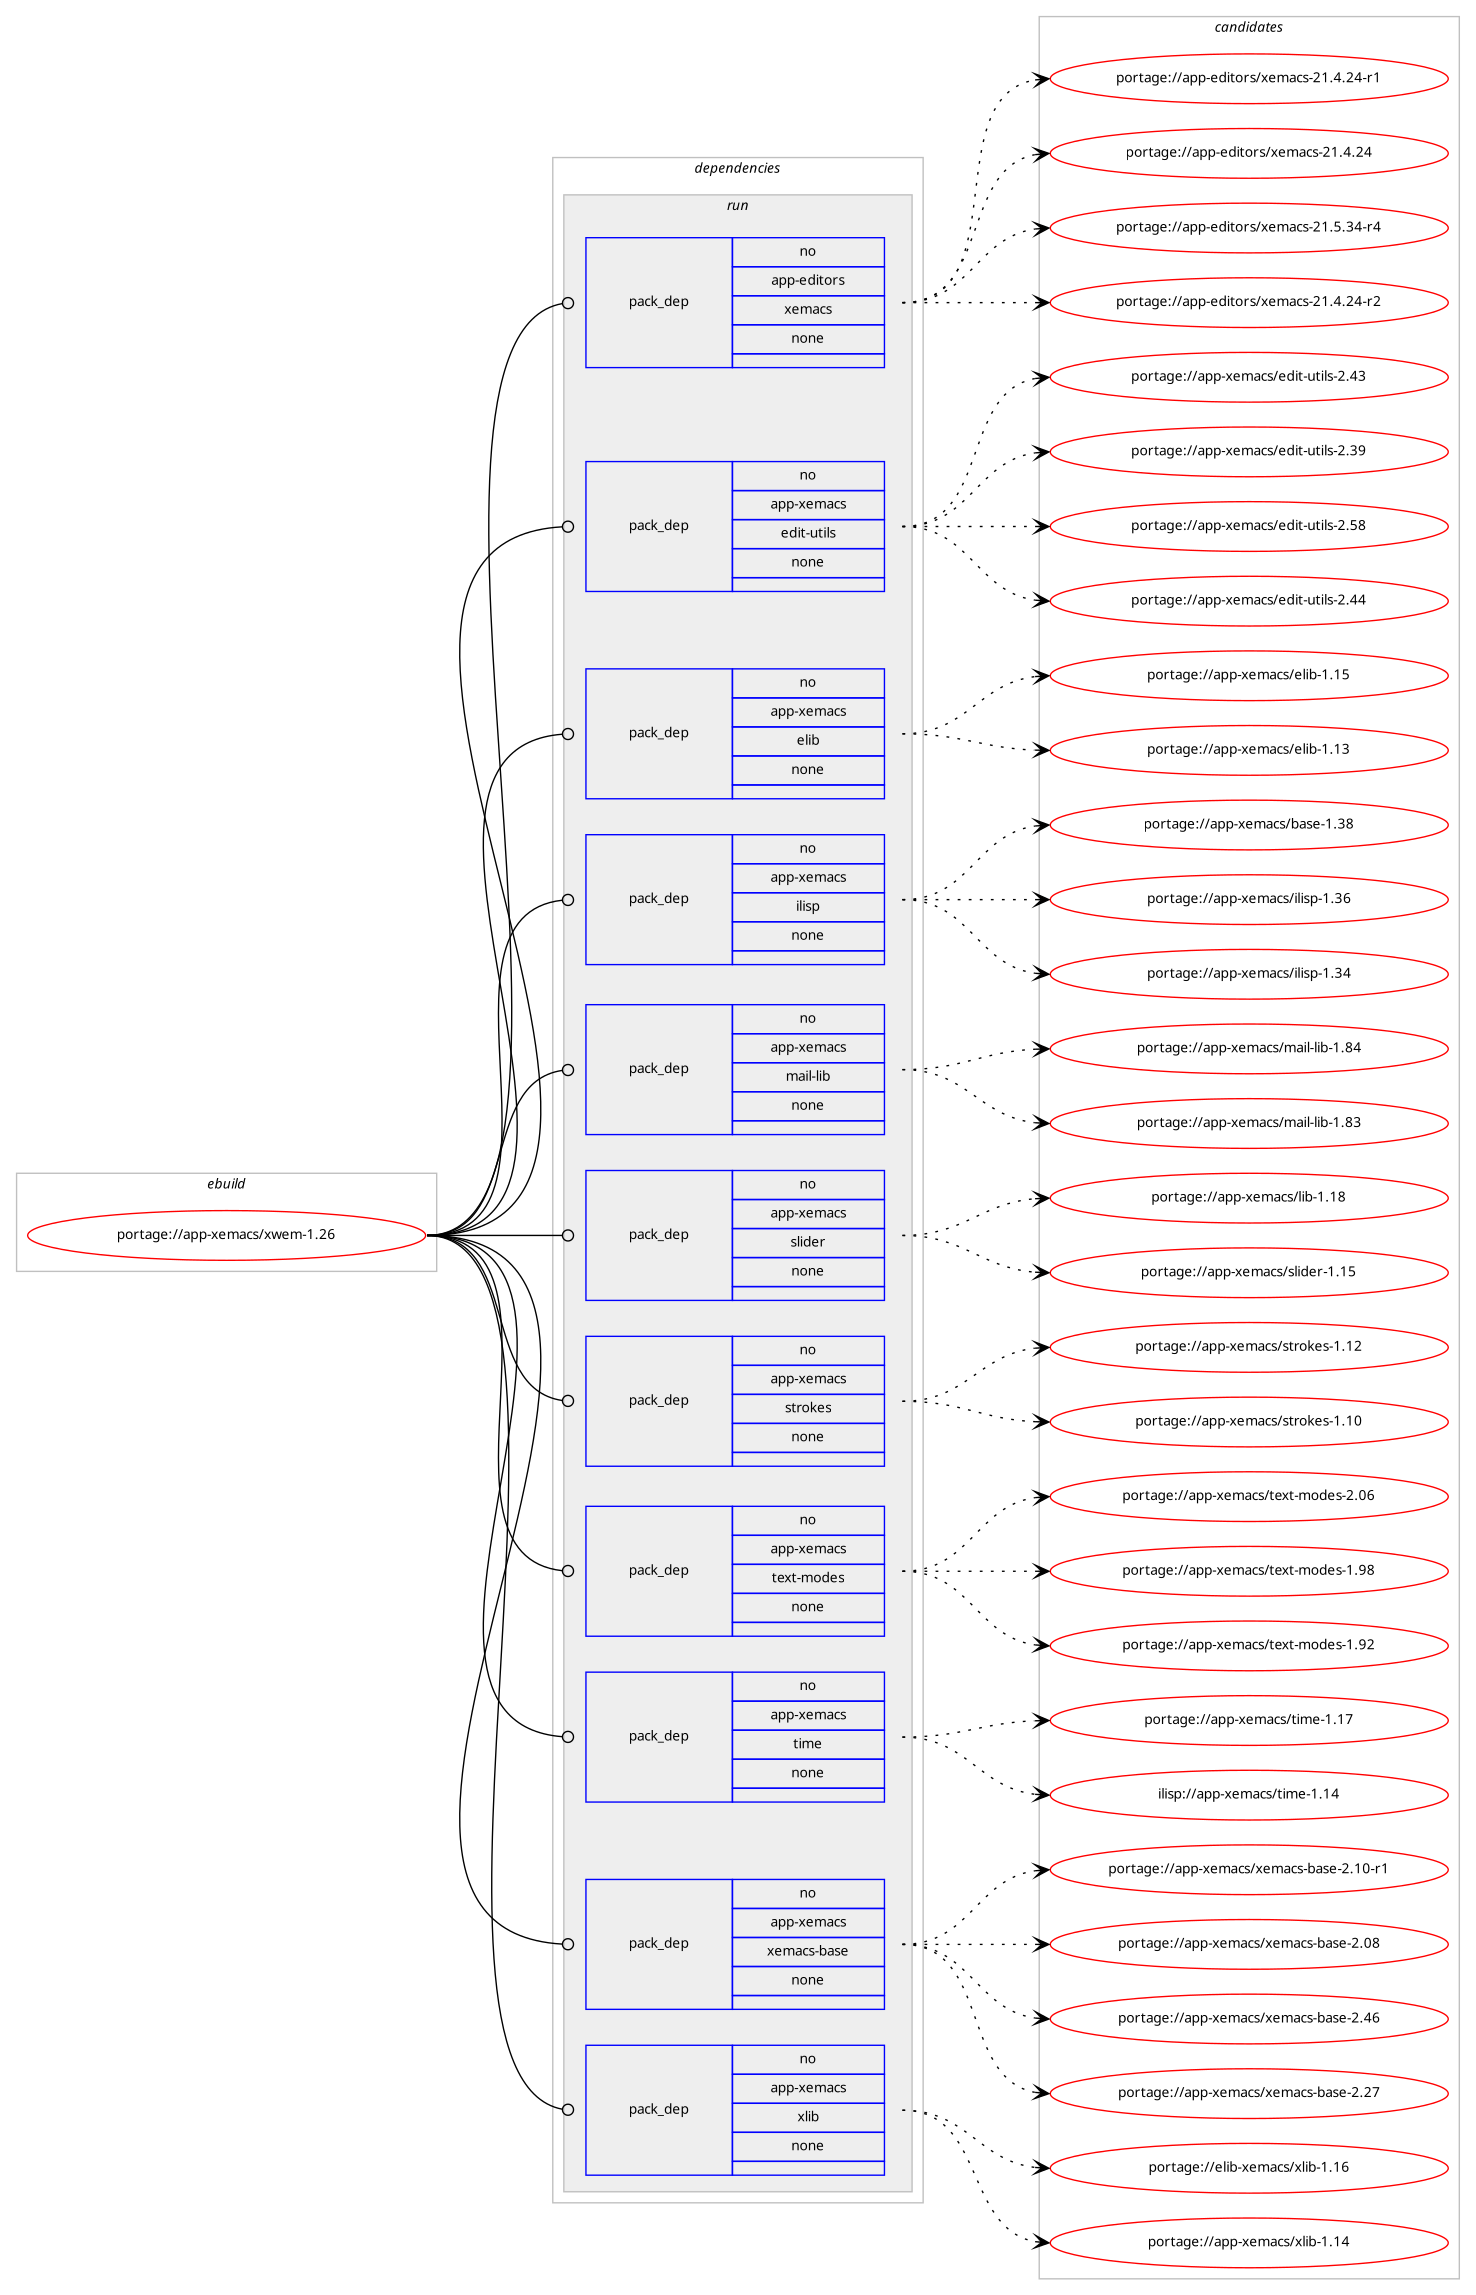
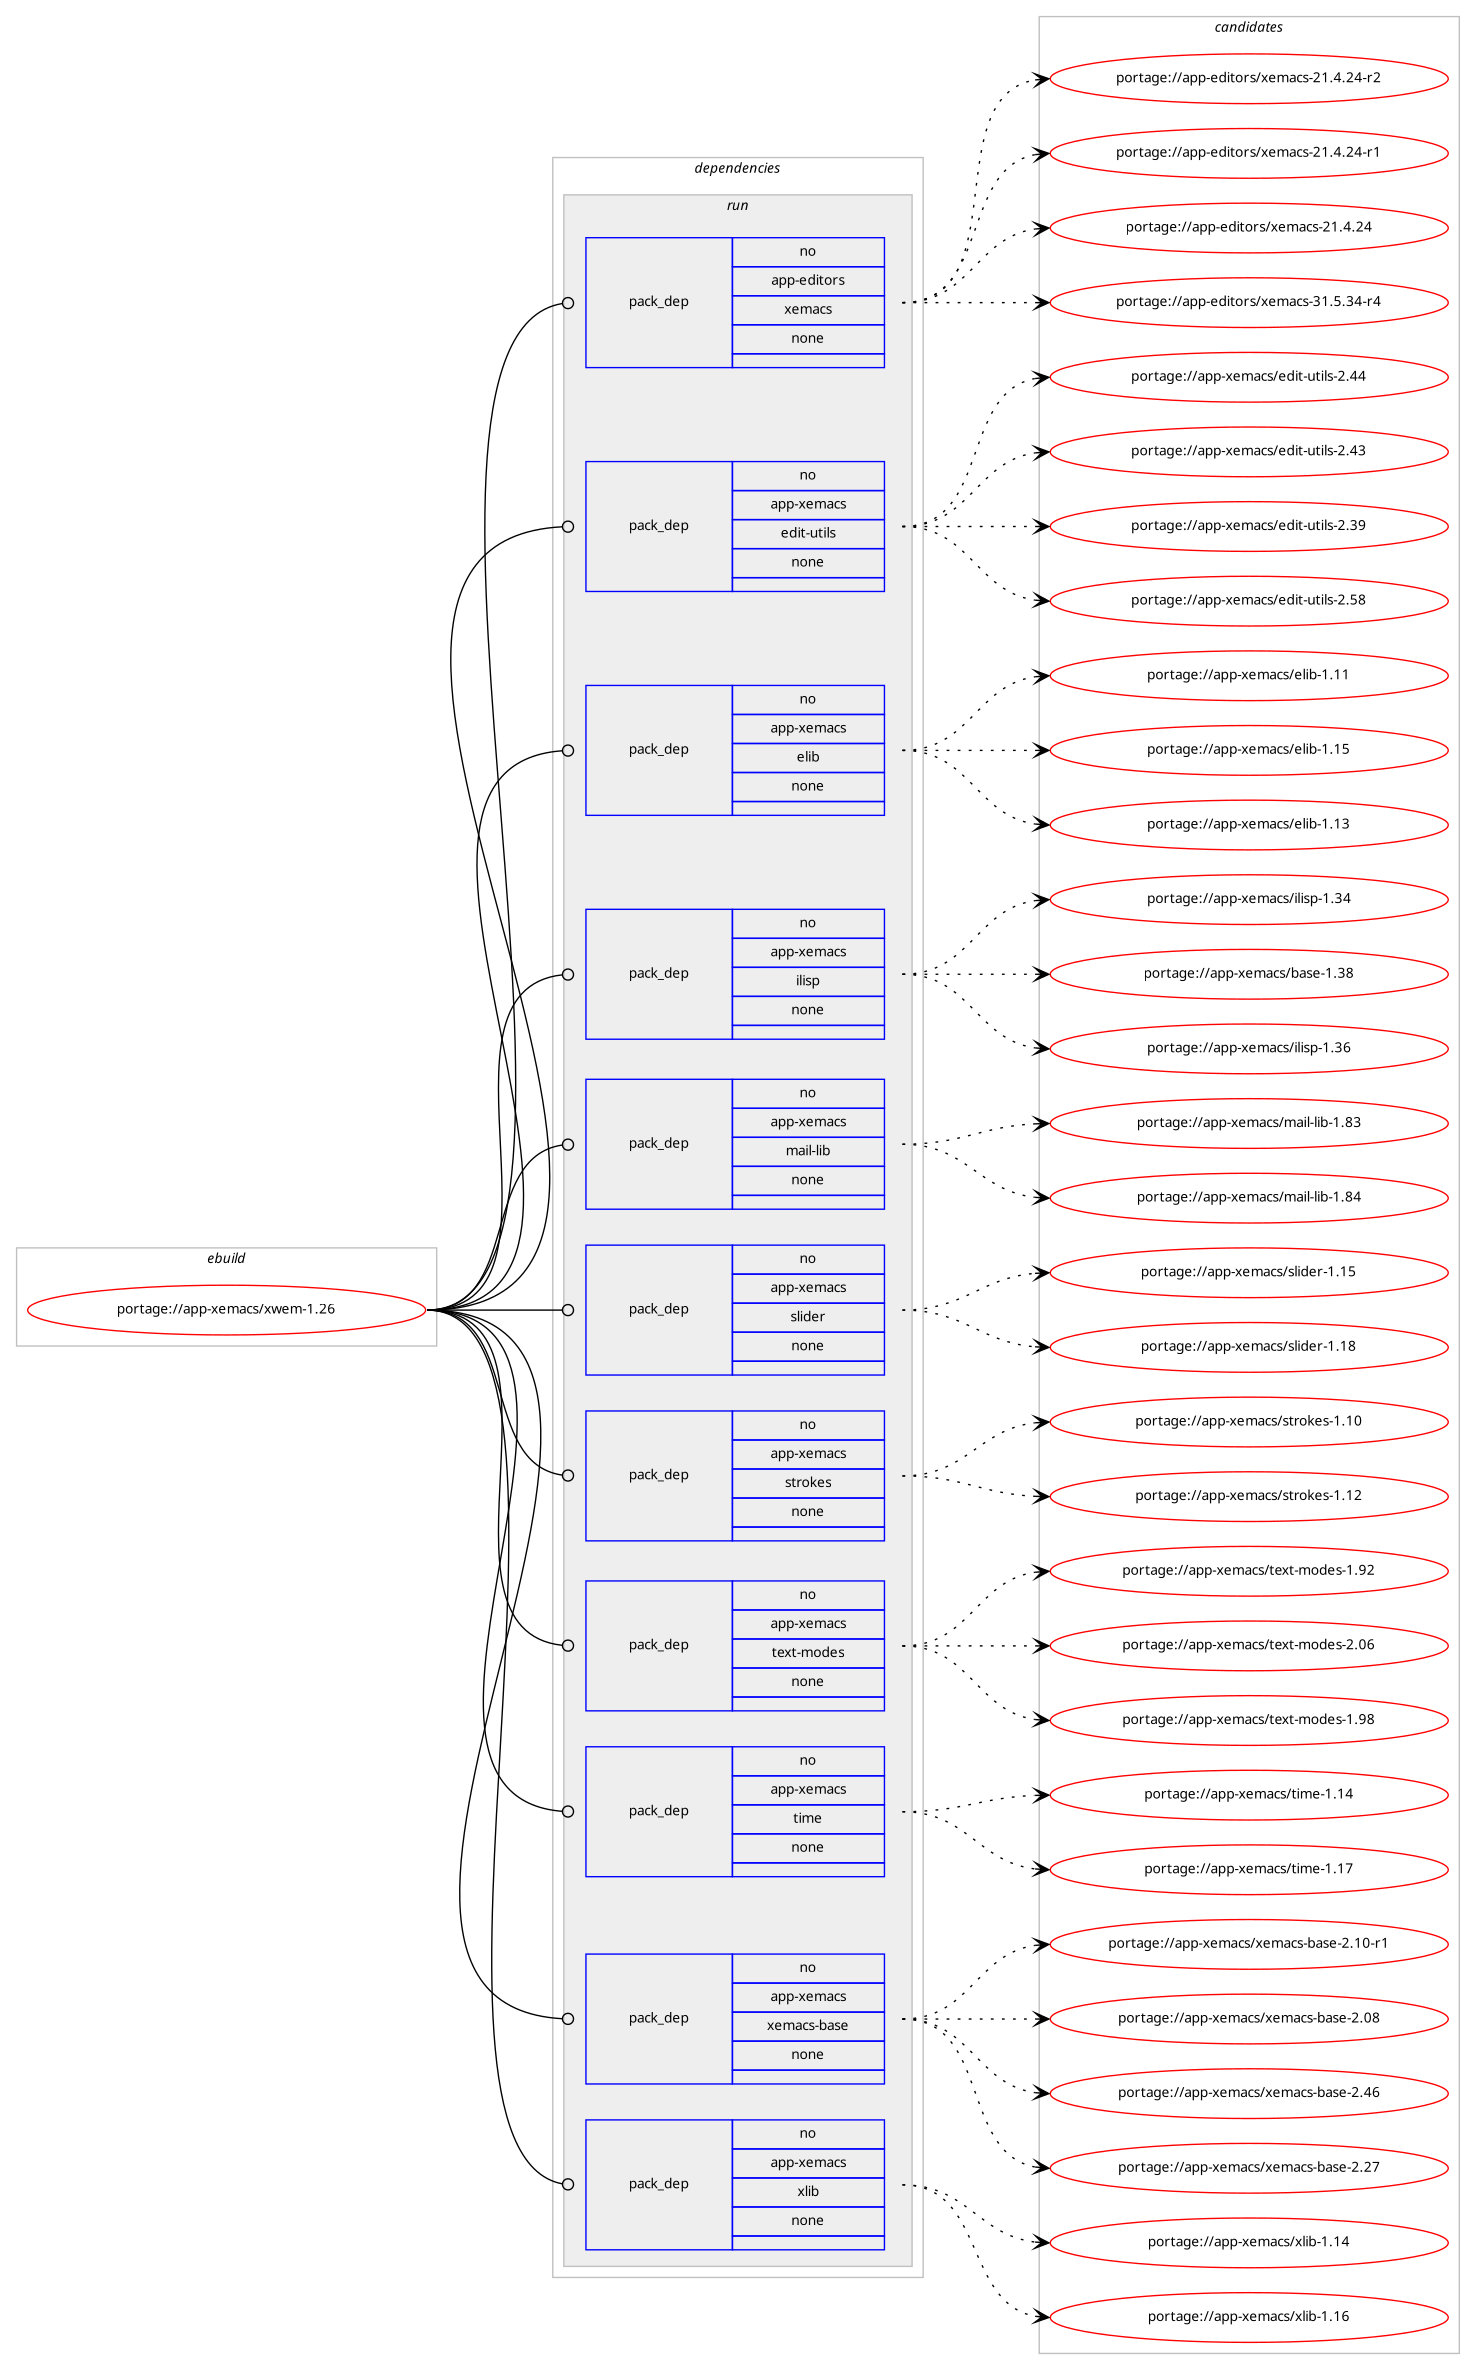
node "portage://app-editors/xemacs-21.5.34-r4": label "portage://app-editors/xemacs-21.5.34-r4" -> "portage://app-editors/xemacs-31.5.34-r4"
node "portage://app-xemacs/elib-1.11": added
node "portage://app-xemacs/lib-1.18": label "portage://app-xemacs/lib-1.18" -> "portage://app-xemacs/slider-1.18"
node "ilisp://app-xemacs/time-1.14": label "ilisp://app-xemacs/time-1.14" -> "portage://app-xemacs/time-1.14"
node "portage://elib-xemacs/xlib-1.16": label "portage://elib-xemacs/xlib-1.16" -> "portage://app-xemacs/xlib-1.16"
